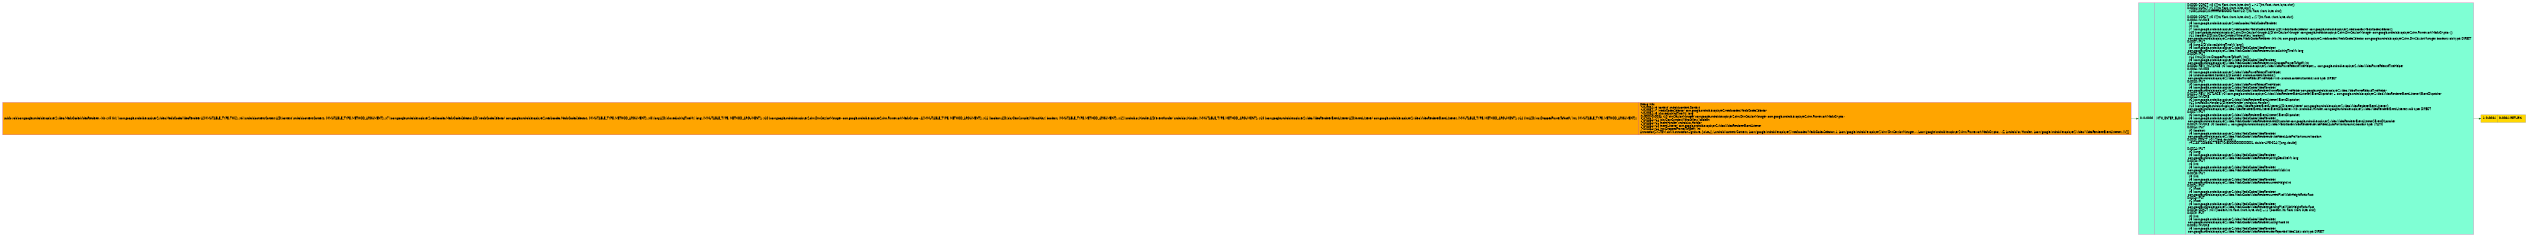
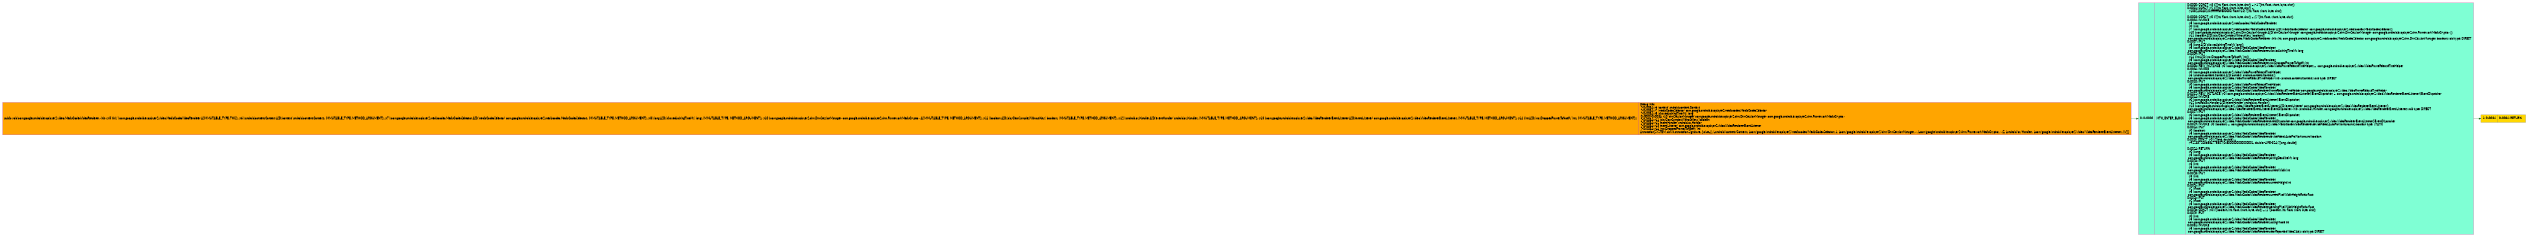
node "0: 0x0000": text "0x0024: IPUT" -> "0x0024: RETURN"
